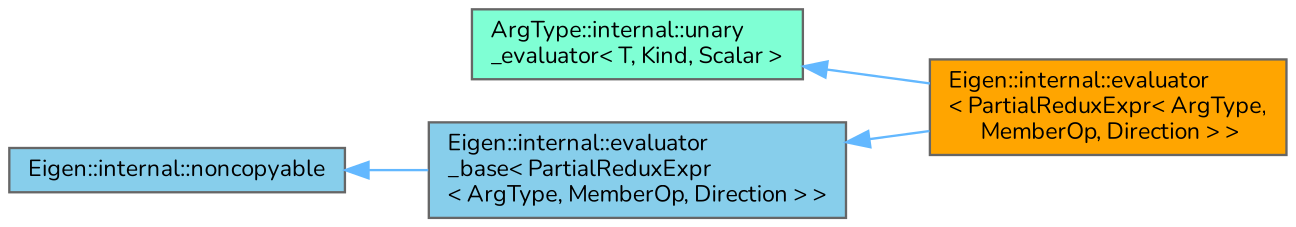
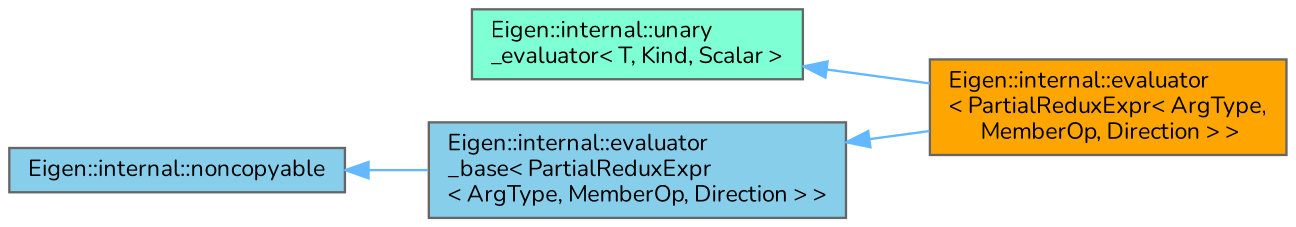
node "ArgType::internal::unary _evaluator< T, Kind, Scalar >": label "ArgType::internal::unary _evaluator< T, Kind, Scalar >" -> "Eigen::internal::unary _evaluator< T, Kind, Scalar >"
